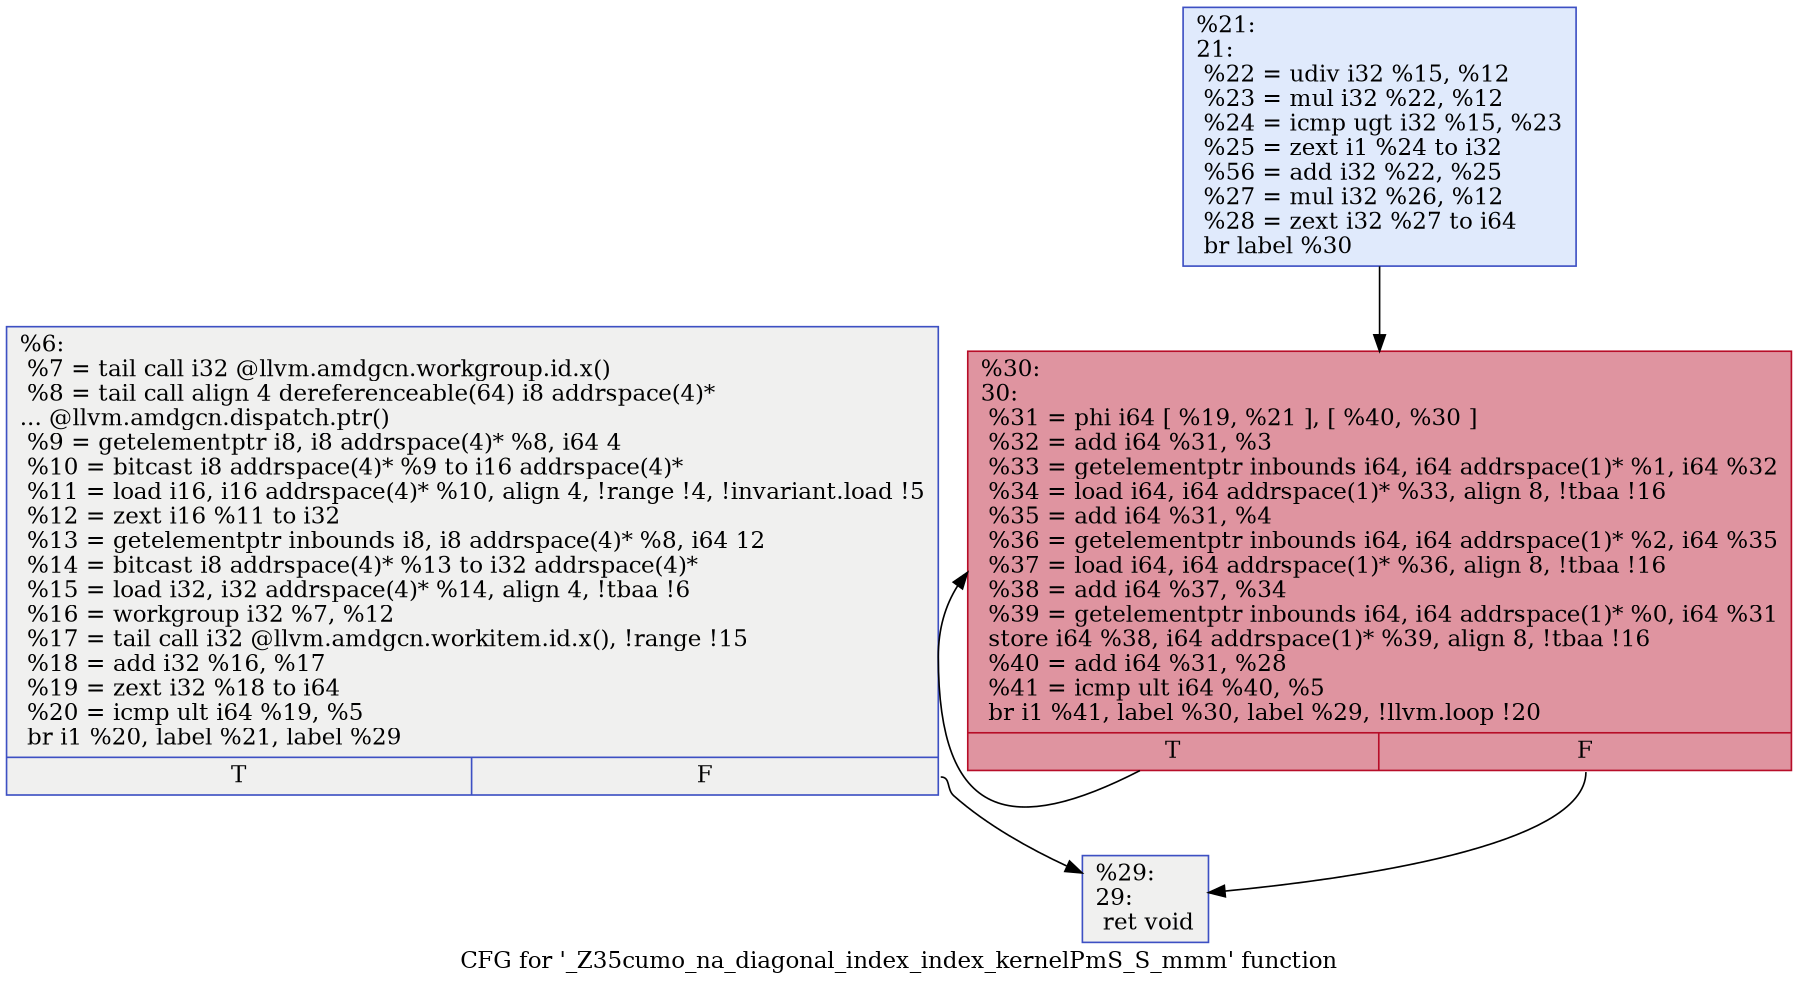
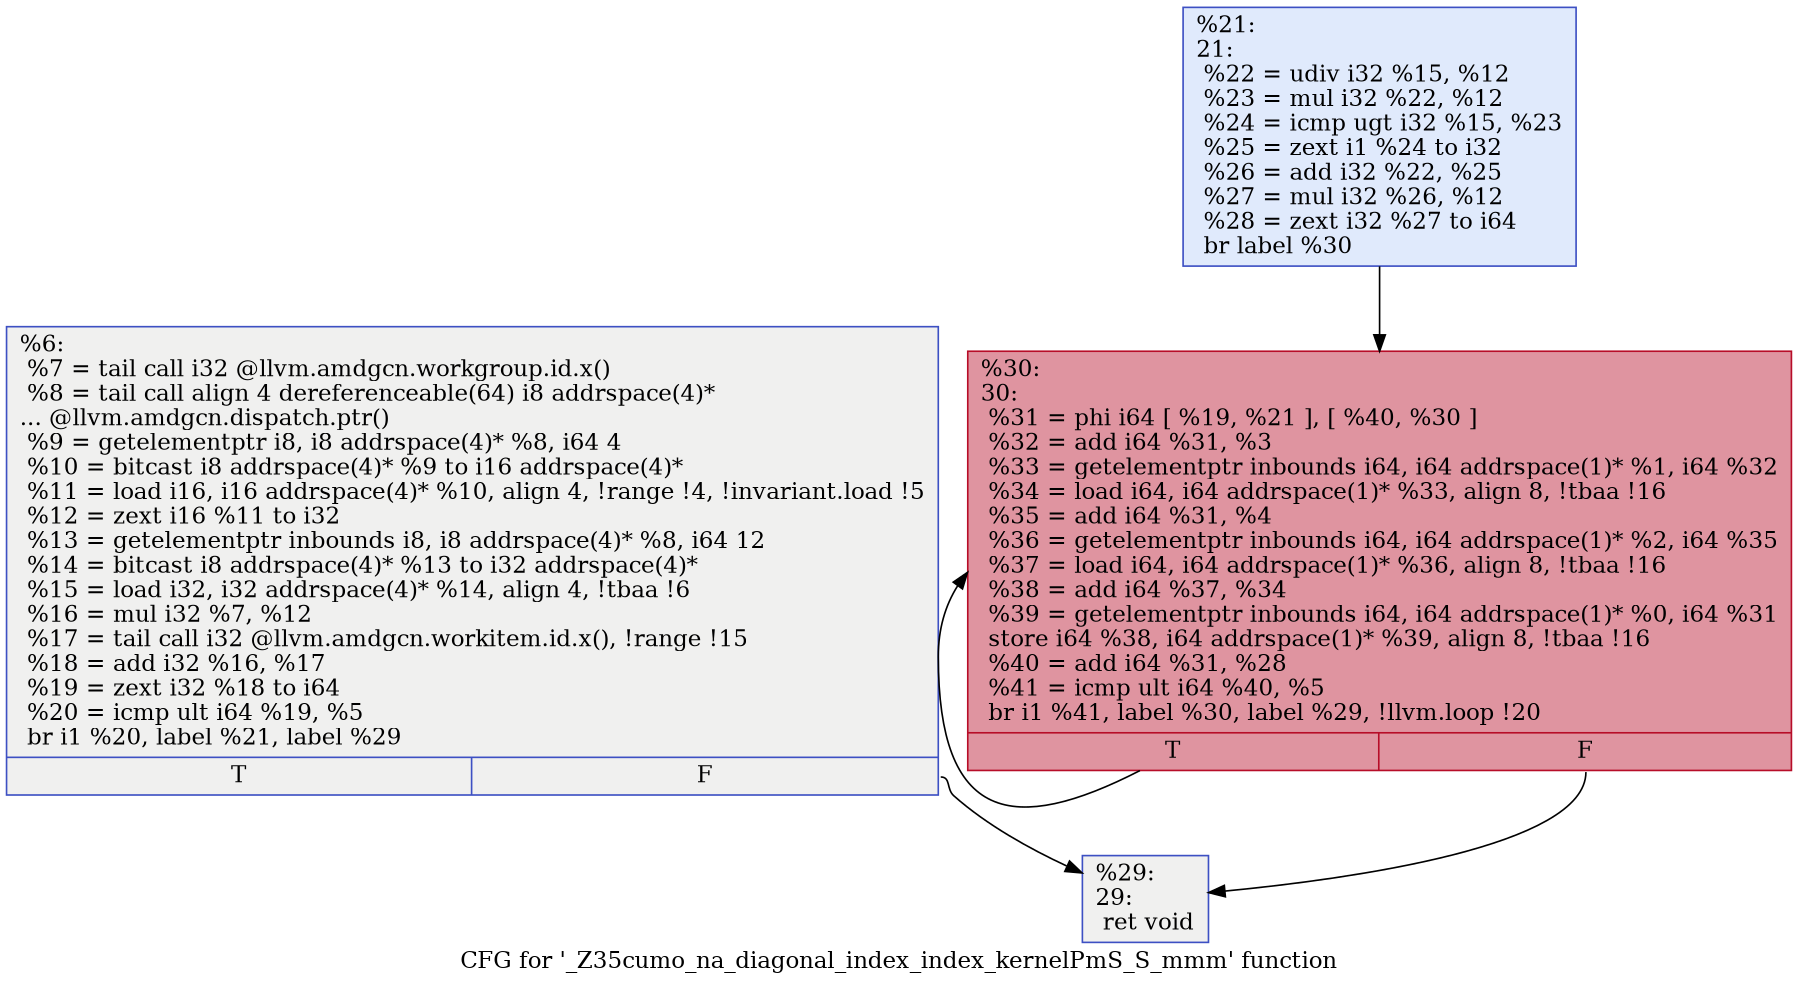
node "%21:": text "%56 = add i32 %22, %25" -> "%26 = add i32 %22, %25"
node "%6:": text "%16 = workgroup i32 %7, %12" -> "%16 = mul i32 %7, %12"
